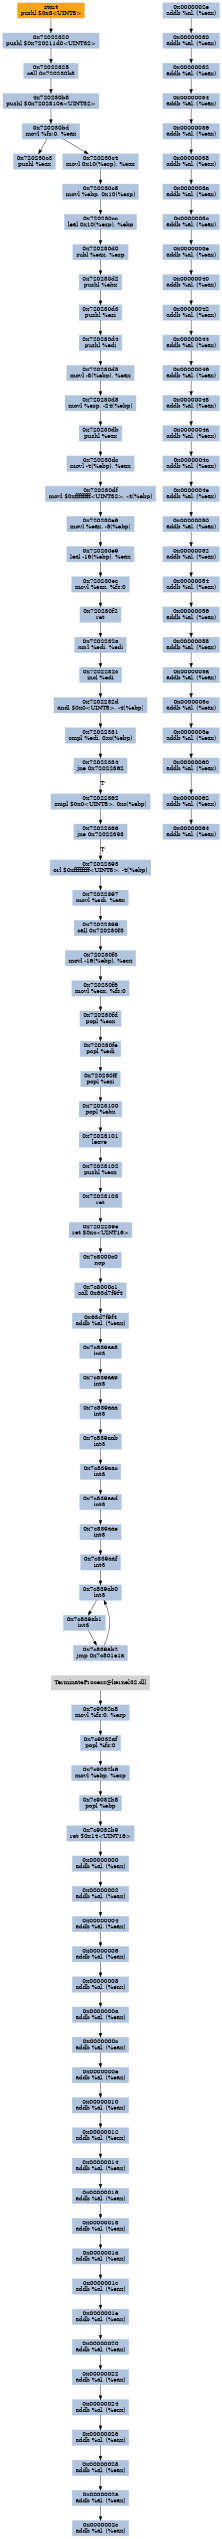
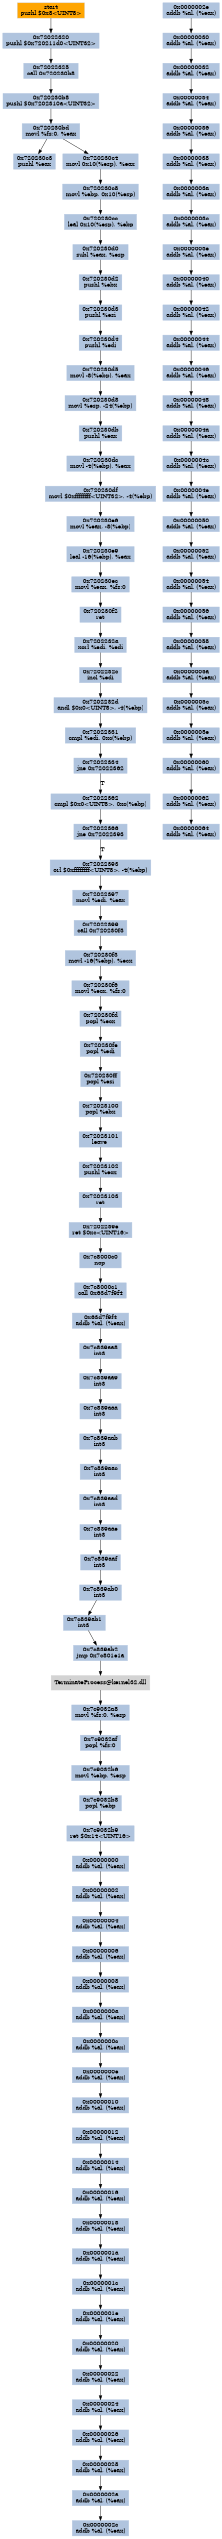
node "4x720230b8 pushl $0x7202310a<UINT32>": label "4x720230b8 pushl $0x7202310a<UINT32>" -> "0x720230b8 pushl $0x7202310a<UINT32>"
edge "0x7c839ab2 jmp 0x7c801e1a" -> "0x7c839ab0 int3": now "0x7c839ab2 jmp 0x7c801e1a" -> "TerminateProcess@kernel32.dll"
edge "0x00000010 addb %al, (%eax)" -> "0x00000012 addb %al, (%eax)": removed
